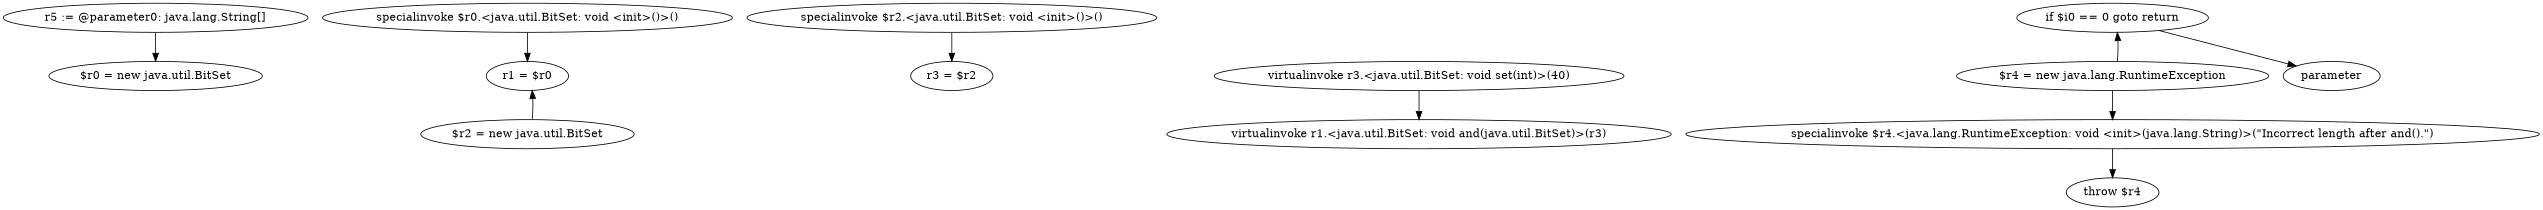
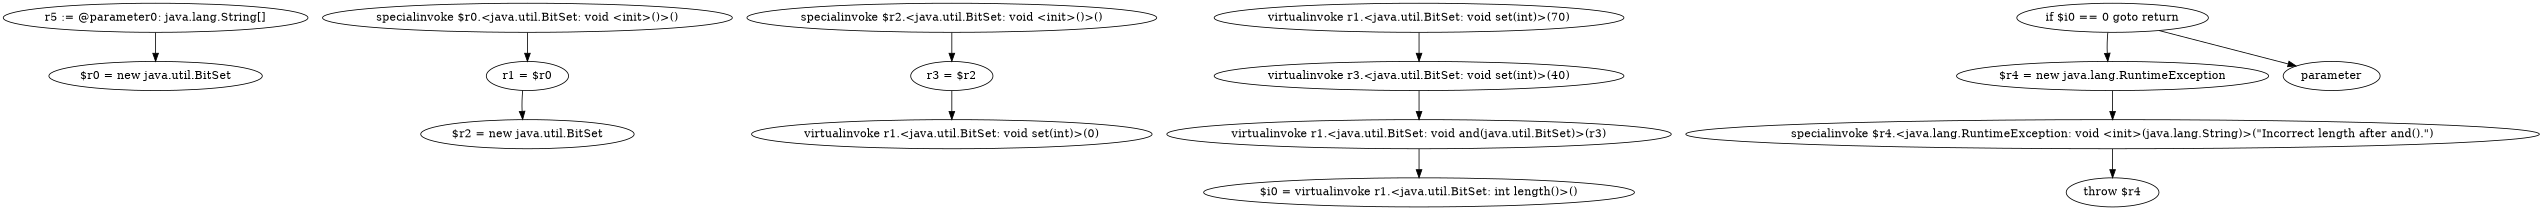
node "virtualinvoke r1.<java.util.BitSet: void set(int)>(70)": added
edge "$r4 = new java.lang.RuntimeException" -> "if $i0 == 0 goto return": reversed
edge "$r2 = new java.util.BitSet" -> "r1 = $r0": reversed
node "virtualinvoke r1.<java.util.BitSet: void set(int)>(0)": added
node "$i0 = virtualinvoke r1.<java.util.BitSet: int length()>()": added
